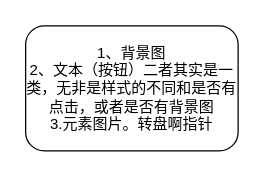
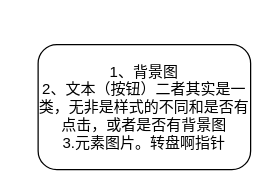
node "1、背景图 2、文本（按钮）二者其实是一类，无非是样式的不同和是否有点击，或者是否有背景图 3.元素图片。转盘啊指针": moved (132, 88) -> (144, 107)
